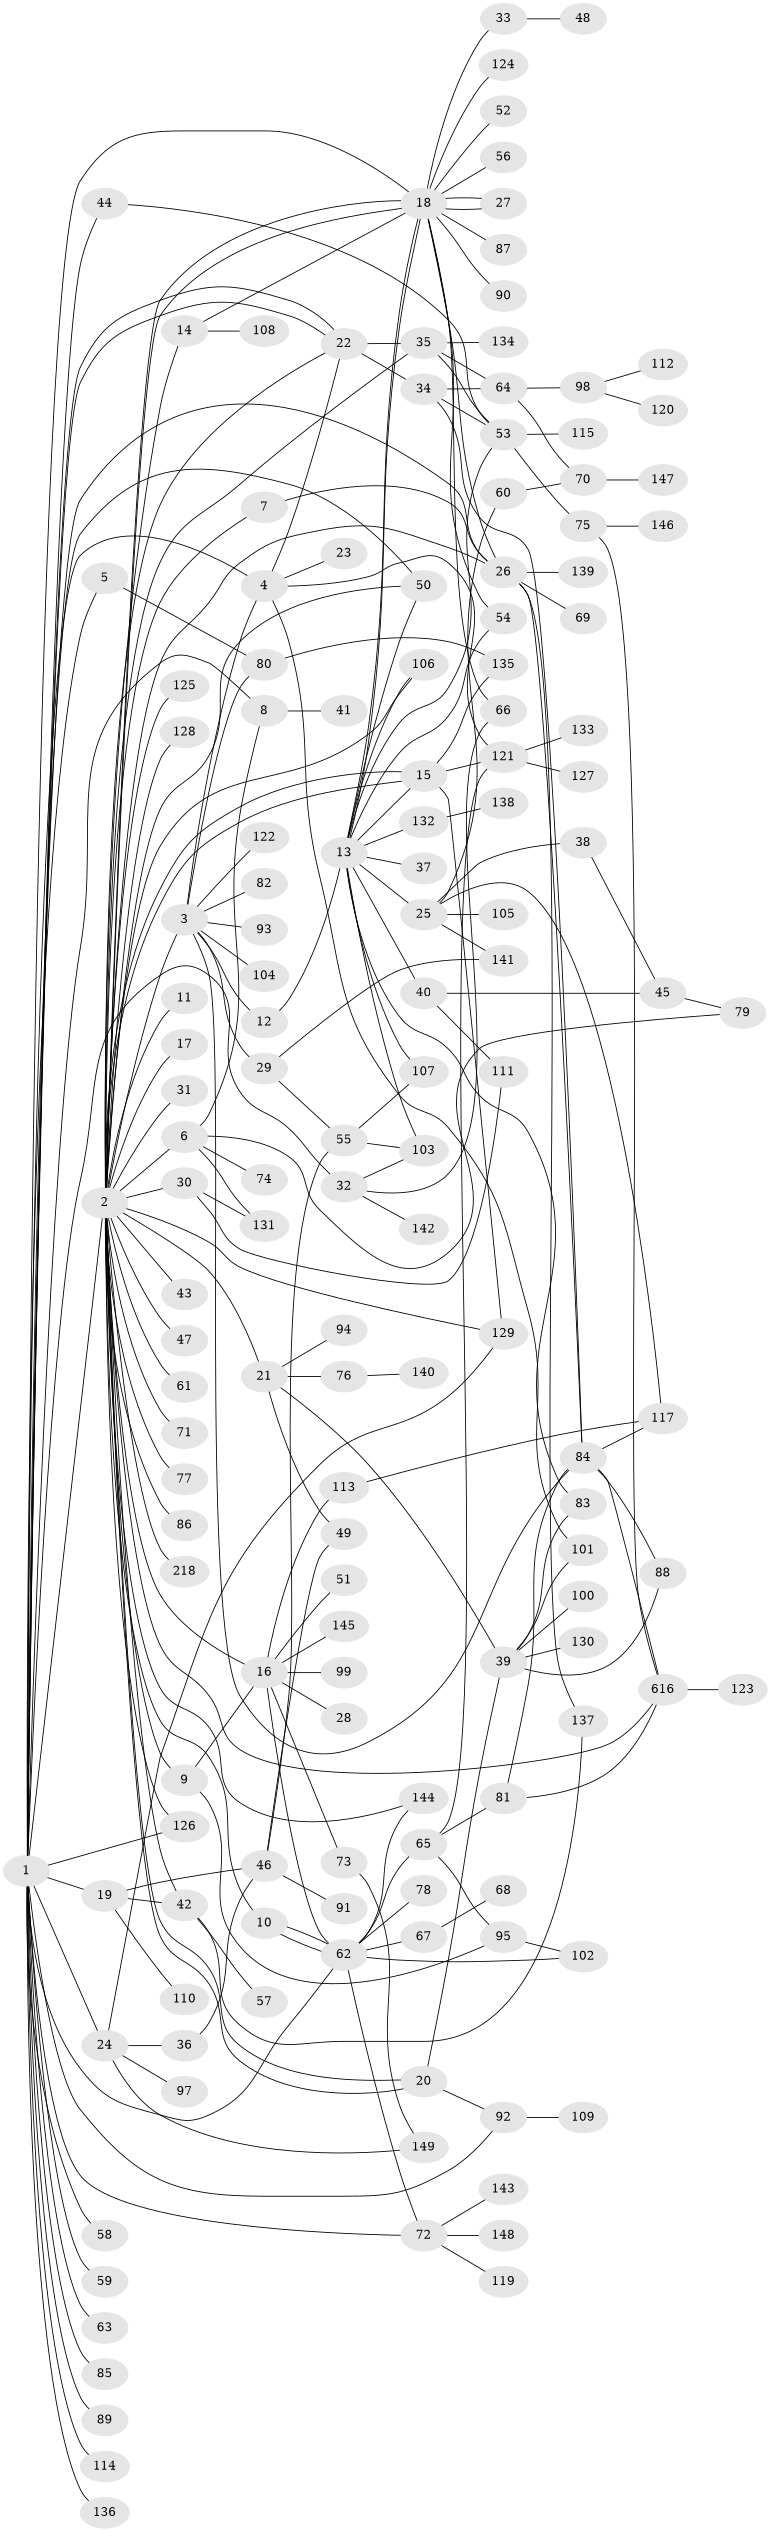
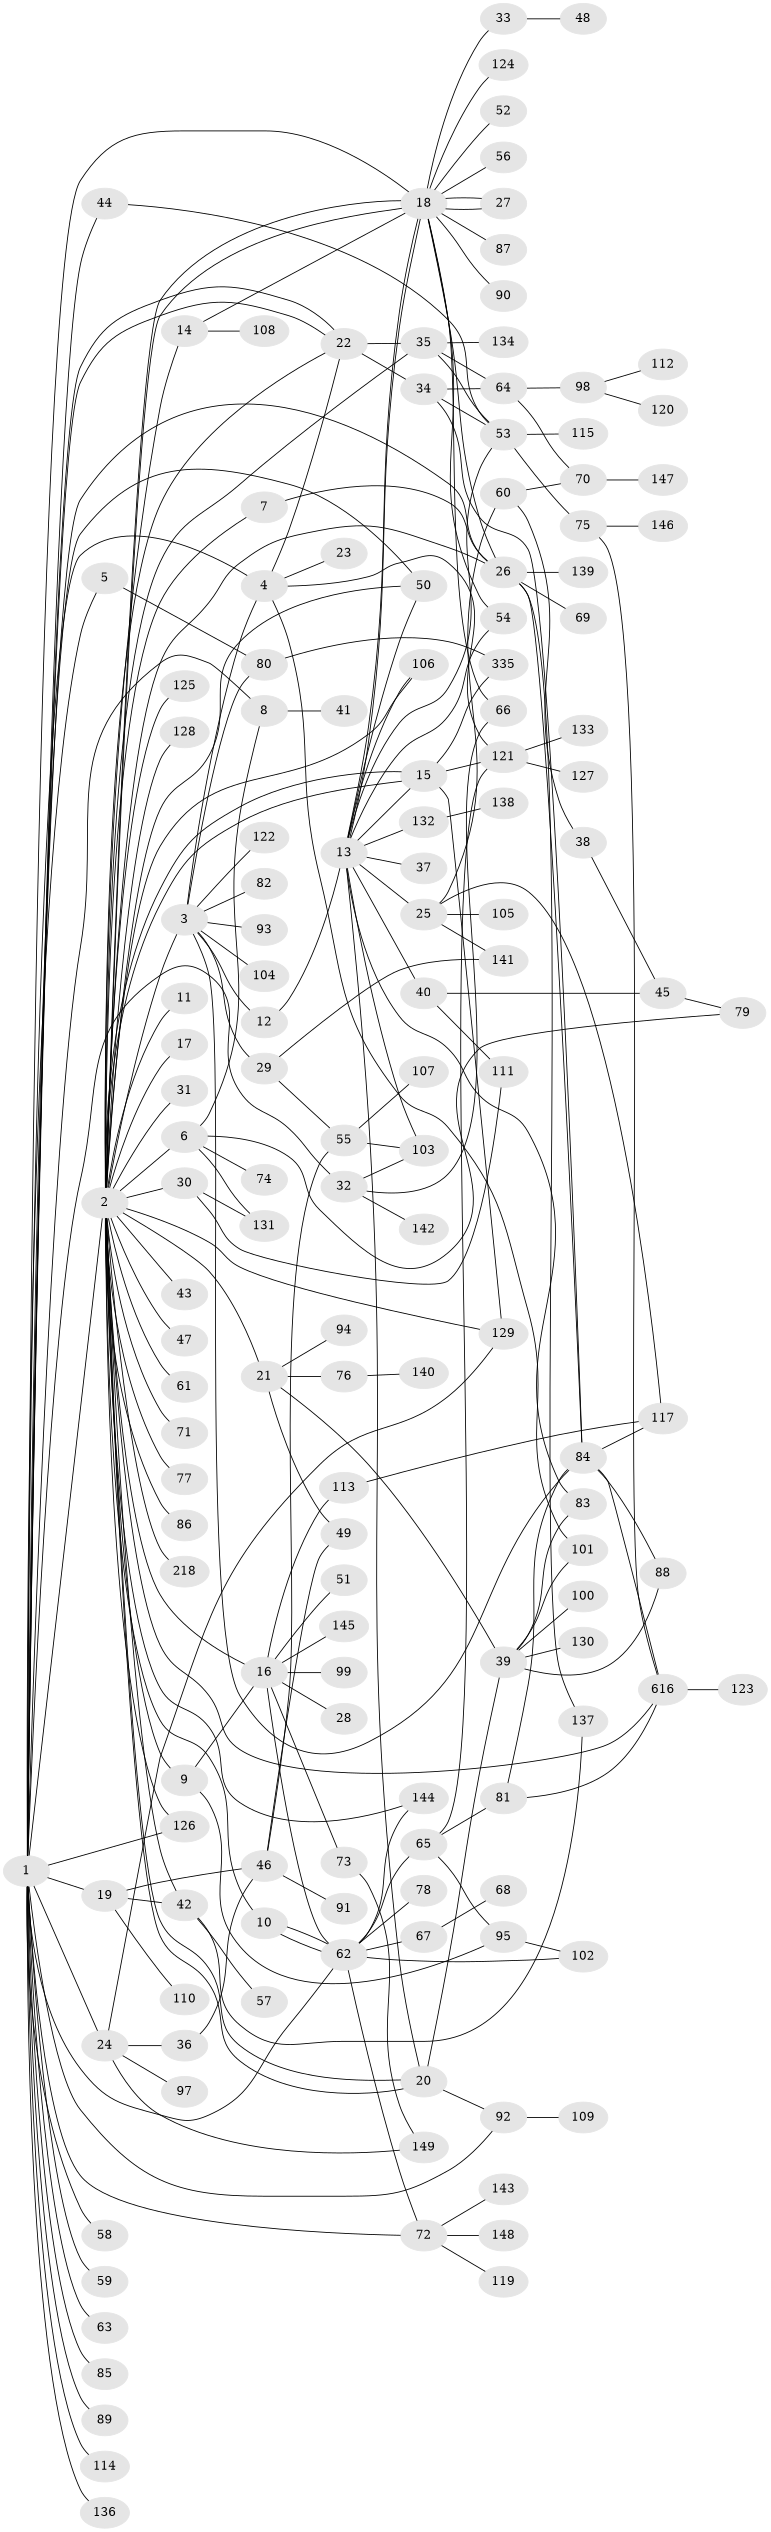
node "135": label "135" -> "335"
edge "38" -- "25": now "38" -- "60"
edge "13" -- "107": now "13" -- "20"
